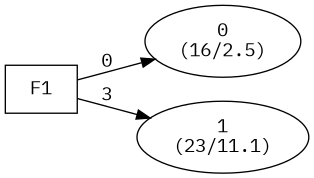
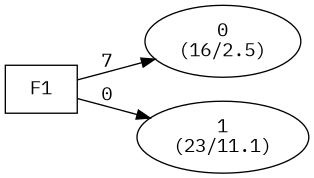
edge "F1" -> "0 (16/2.5)": label "0" -> "7"
edge "F1" -> "1 (23/11.1)": label "3" -> "0"
